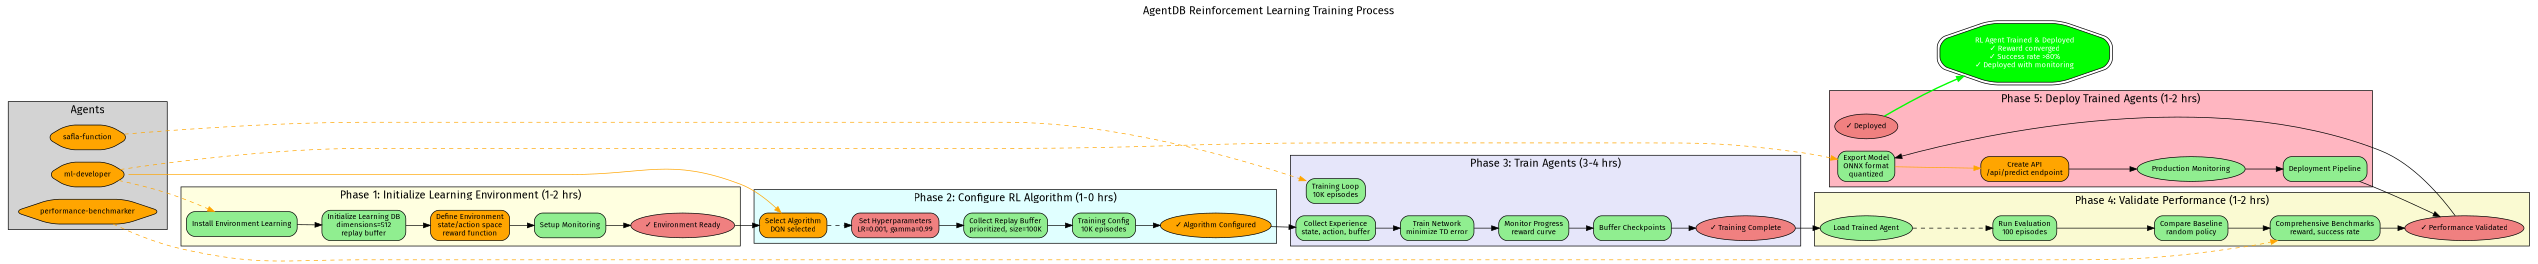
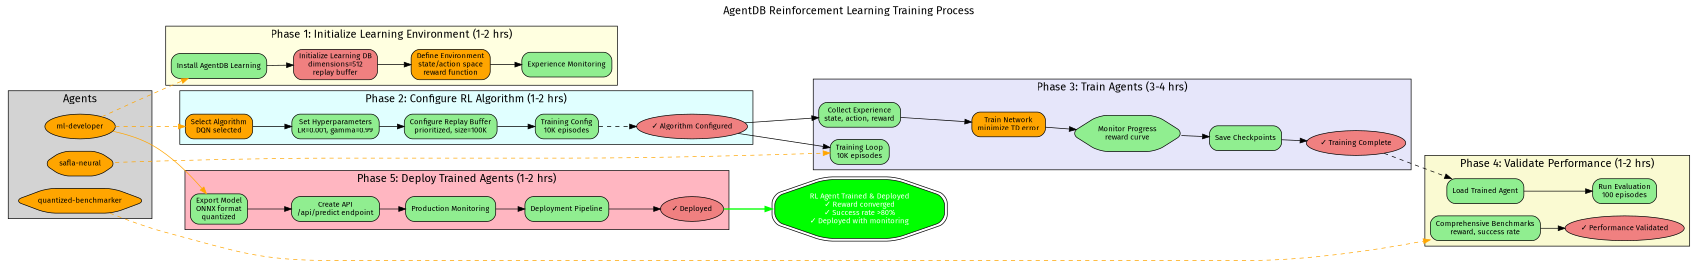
edge "✓ Performance Validated" -> "Export Model ONNX format quantized": removed
node "safla-function": label "safla-function" -> "safla-neural"
edge "✓ Algorithm Configured" -> "Training Loop 10K episodes": added
edge "ml-developer" -> "Export Model ONNX format quantized": style dashed -> solid
edge "Export Model ONNX format quantized" -> "Create API /api/predict endpoint": color orange -> black
node "Create API /api/predict endpoint": fillcolor orange -> lightgreen
node "Production Monitoring": shape ellipse -> box
node "ml-developer": shape hexagon -> ellipse
edge "ml-developer" -> "Select Algorithm DQN selected": style solid -> dashed
edge "Deployment Pipeline" -> "✓ Performance Validated": now "Deployment Pipeline" -> "✓ Deployed"
cluster "Phase 2: Configure RL Algorithm (1-0 hrs)": label "Phase 2: Configure RL Algorithm (1-0 hrs)" -> "Phase 2: Configure RL Algorithm (1-2 hrs)"
node "performance-benchmarker": label "performance-benchmarker" -> "quantized-benchmarker"
node "Install Environment Learning": label "Install Environment Learning" -> "Install AgentDB Learning"
node "Initialize Learning DB dimensions=512 replay buffer": fillcolor lightgreen -> lightcoral
node "Setup Monitoring": label "Setup Monitoring" -> "Experience Monitoring"
node "✓ Environment Ready": removed
edge "Select Algorithm DQN selected" -> "Set Hyperparameters LR=0.001, gamma=0.99": style dashed -> solid
node "Set Hyperparameters LR=0.001, gamma=0.99": fillcolor lightcoral -> lightgreen
node "Collect Replay Buffer prioritized, size=100K": label "Collect Replay Buffer prioritized, size=100K" -> "Configure Replay Buffer prioritized, size=100K"
edge "Training Config 10K episodes" -> "✓ Algorithm Configured": style solid -> dashed
node "✓ Algorithm Configured": fillcolor orange -> lightcoral
node "Collect Experience state, action, buffer": label "Collect Experience state, action, buffer" -> "Collect Experience state, action, reward"
node "Train Network minimize TD error": fillcolor lightgreen -> orange
node "Monitor Progress reward curve": shape box -> hexagon
node "Buffer Checkpoints": label "Buffer Checkpoints" -> "Save Checkpoints"
edge "✓ Training Complete" -> "Load Trained Agent": style solid -> dashed
node "Load Trained Agent": shape ellipse -> box
edge "Load Trained Agent" -> "Run Evaluation 100 episodes": style dashed -> solid
node "Compare Baseline random policy": removed
